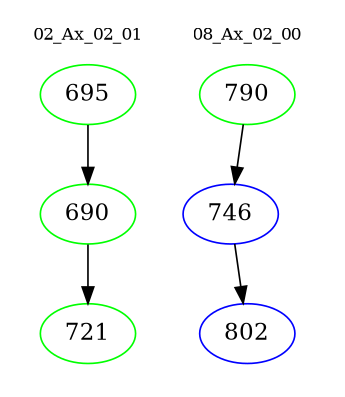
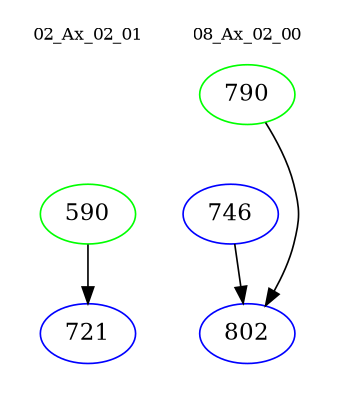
node "695": removed
edge "790" -> "746": now "790" -> "802"
node "690": label "690" -> "590"
node "721": color green -> blue
